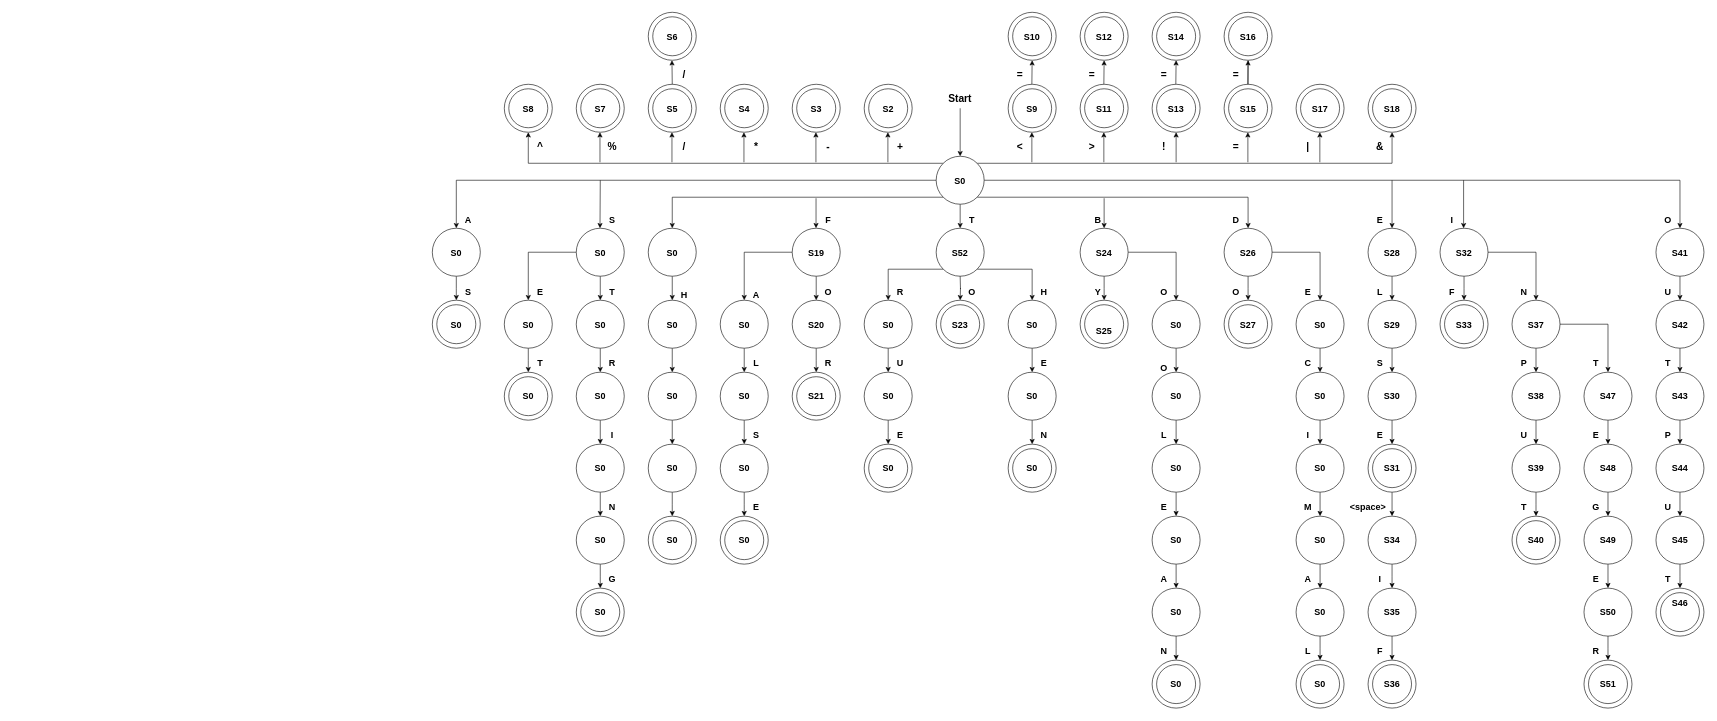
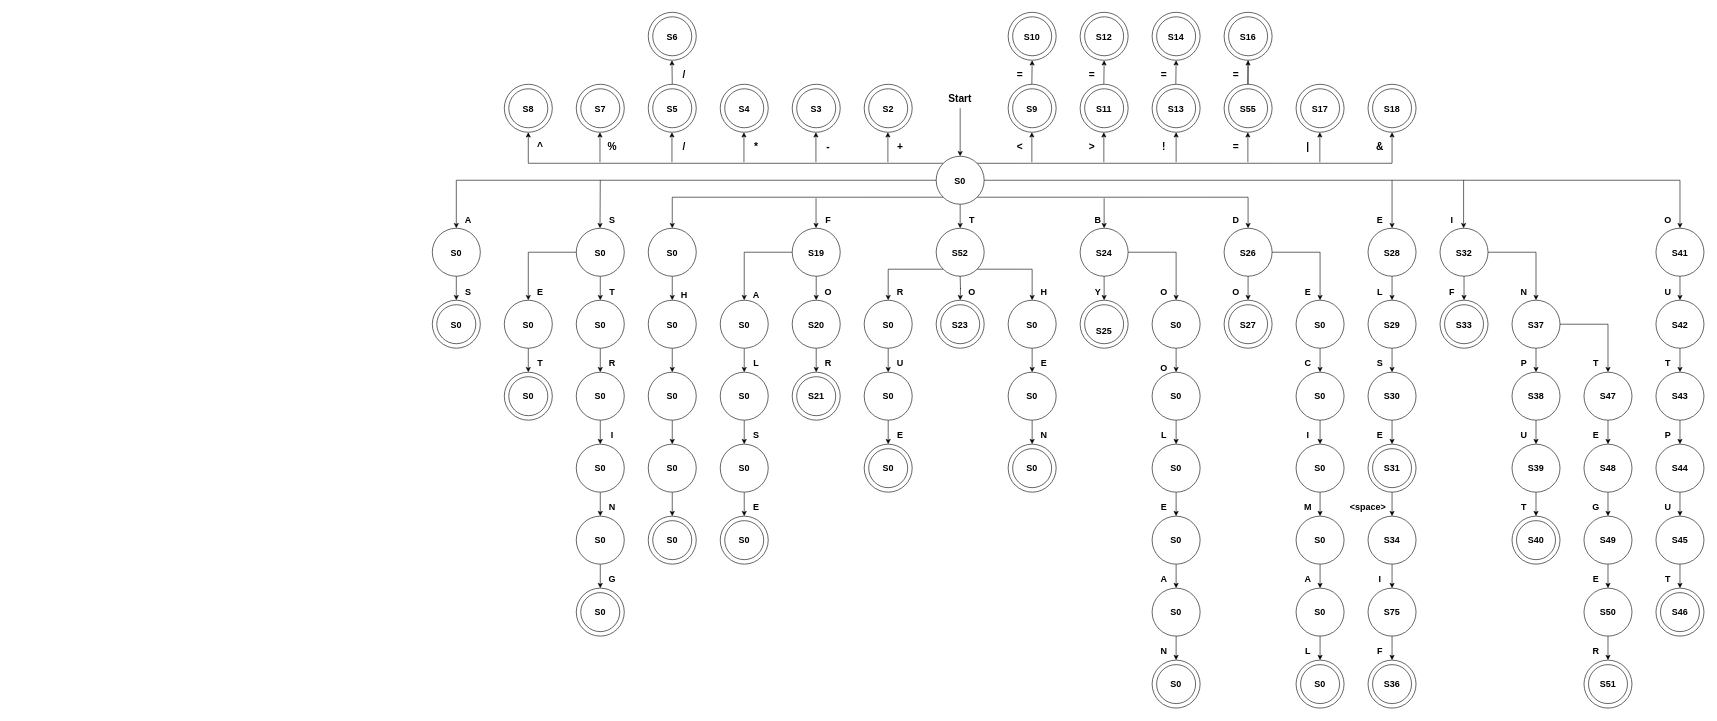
node "S15": label "S15" -> "S55"
node "S46": moved (1680, 603) -> (1680, 612)
node "S35": label "S35" -> "S75"
